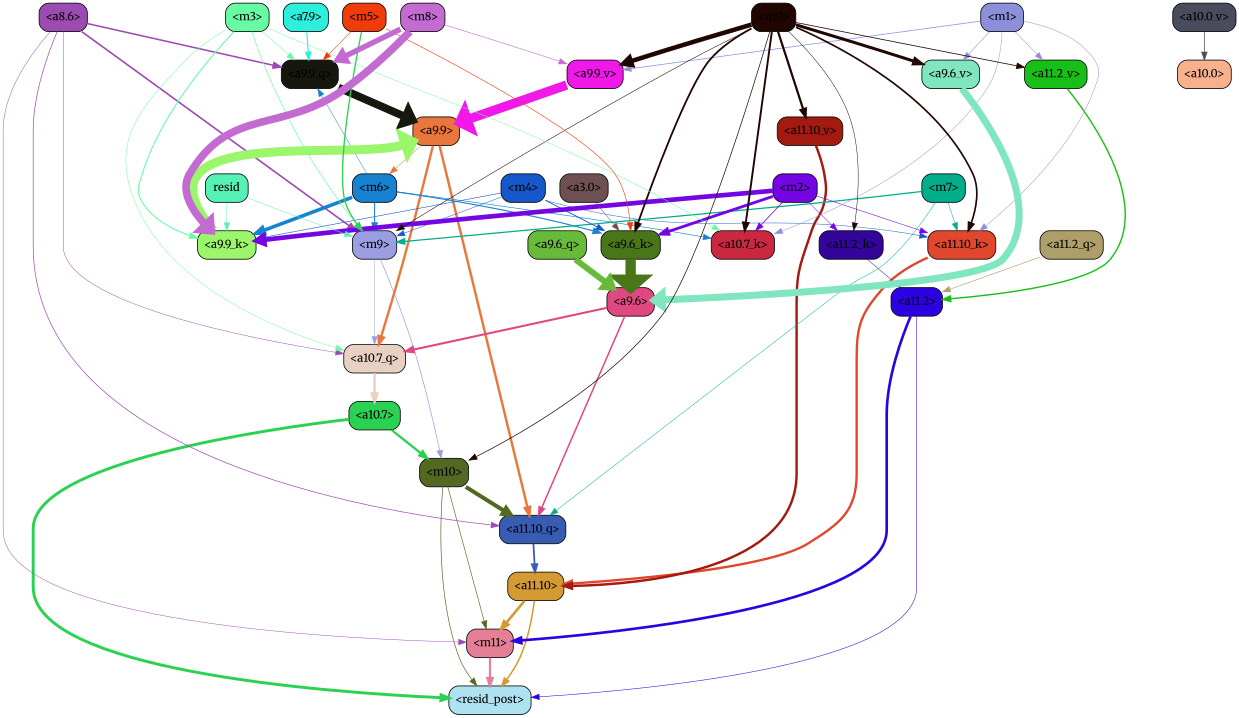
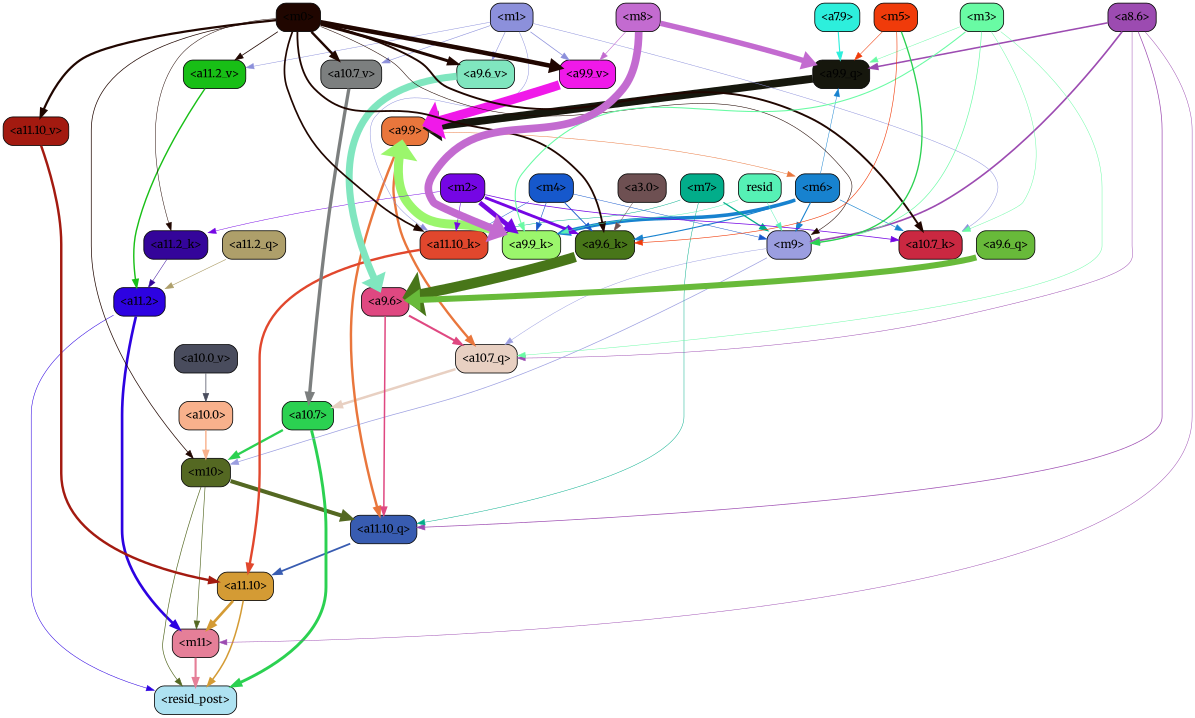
node "<a10.7_v>": added
edge "<a10.0>" -> "<m10>": added
